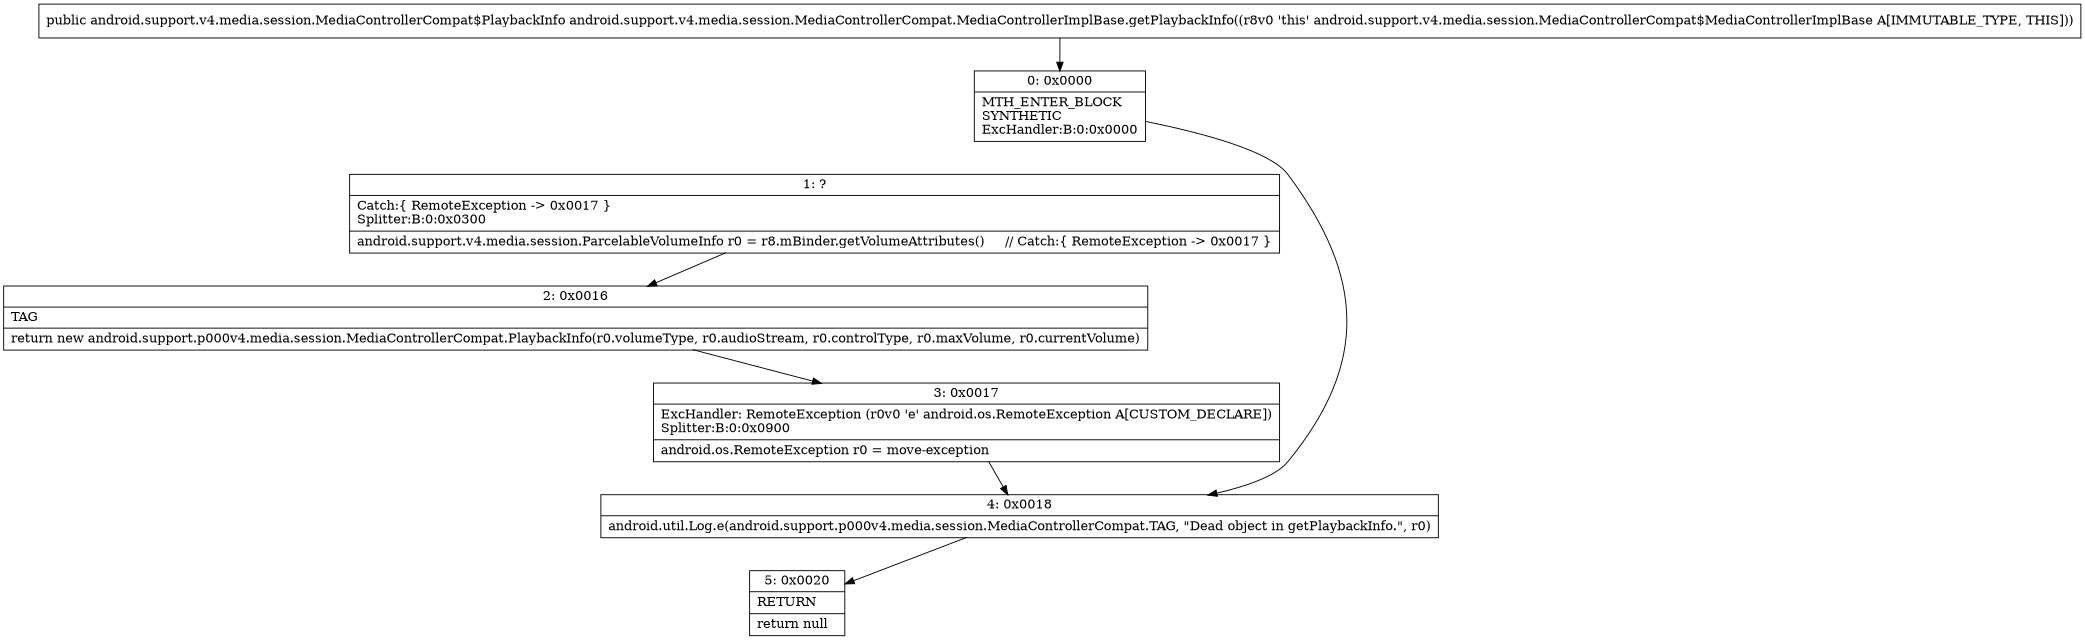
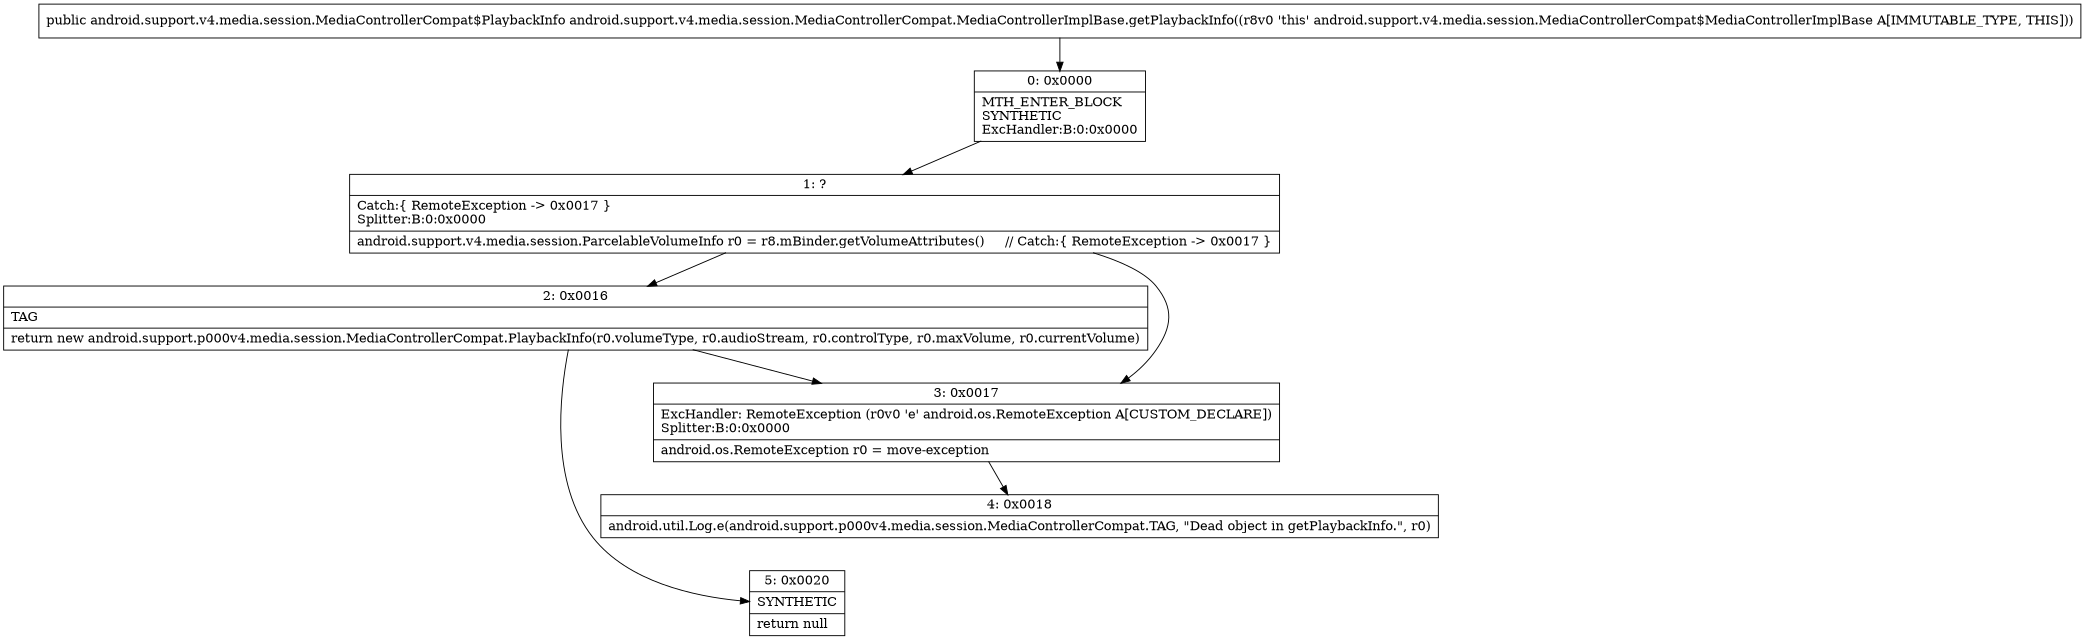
node "1: ?": text "Splitter:B:0:0x0300" -> "Splitter:B:0:0x0000"
edge "0: 0x0000" -> "4: 0x0018": now "0: 0x0000" -> "1: ?"
edge "1: ?" -> "3: 0x0017": added
node "3: 0x0017": text "Splitter:B:0:0x0900" -> "Splitter:B:0:0x0000"
edge "4: 0x0018" -> "5: 0x0020": now "2: 0x0016" -> "5: 0x0020"
node "5: 0x0020": text "RETURN" -> "SYNTHETIC"
